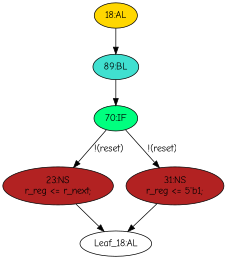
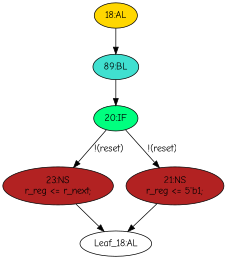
node "70:IF": label "70:IF" -> "20:IF"
node "31:NS r_reg <= 5'b1;": label "31:NS r_reg <= 5'b1;" -> "21:NS r_reg <= 5'b1;"
